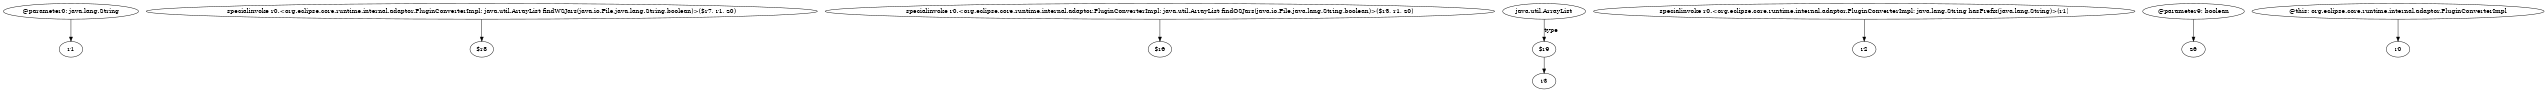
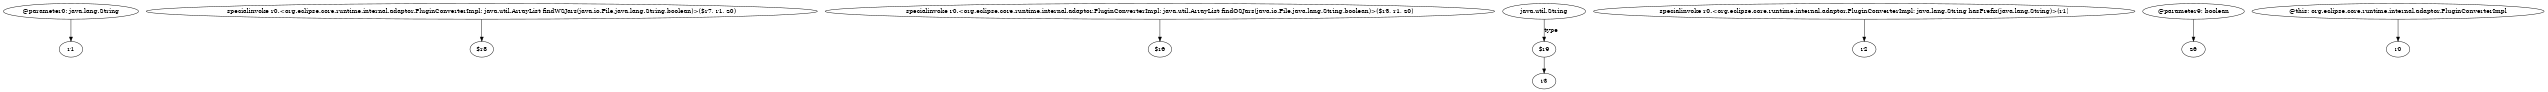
node "java.util.ArrayList": label "java.util.ArrayList" -> "java.util.String"
